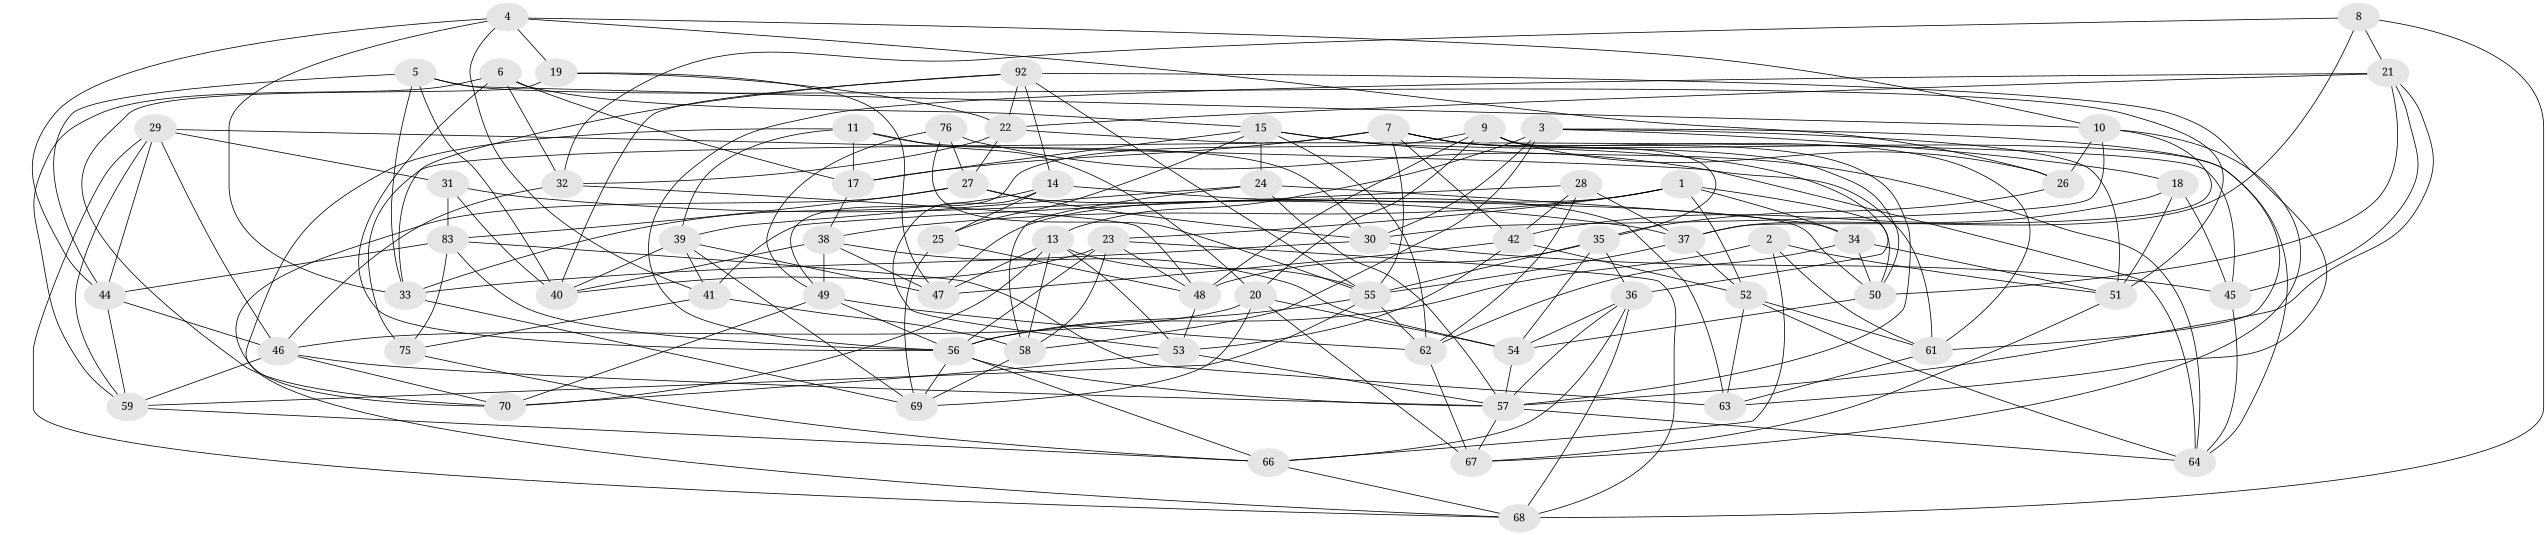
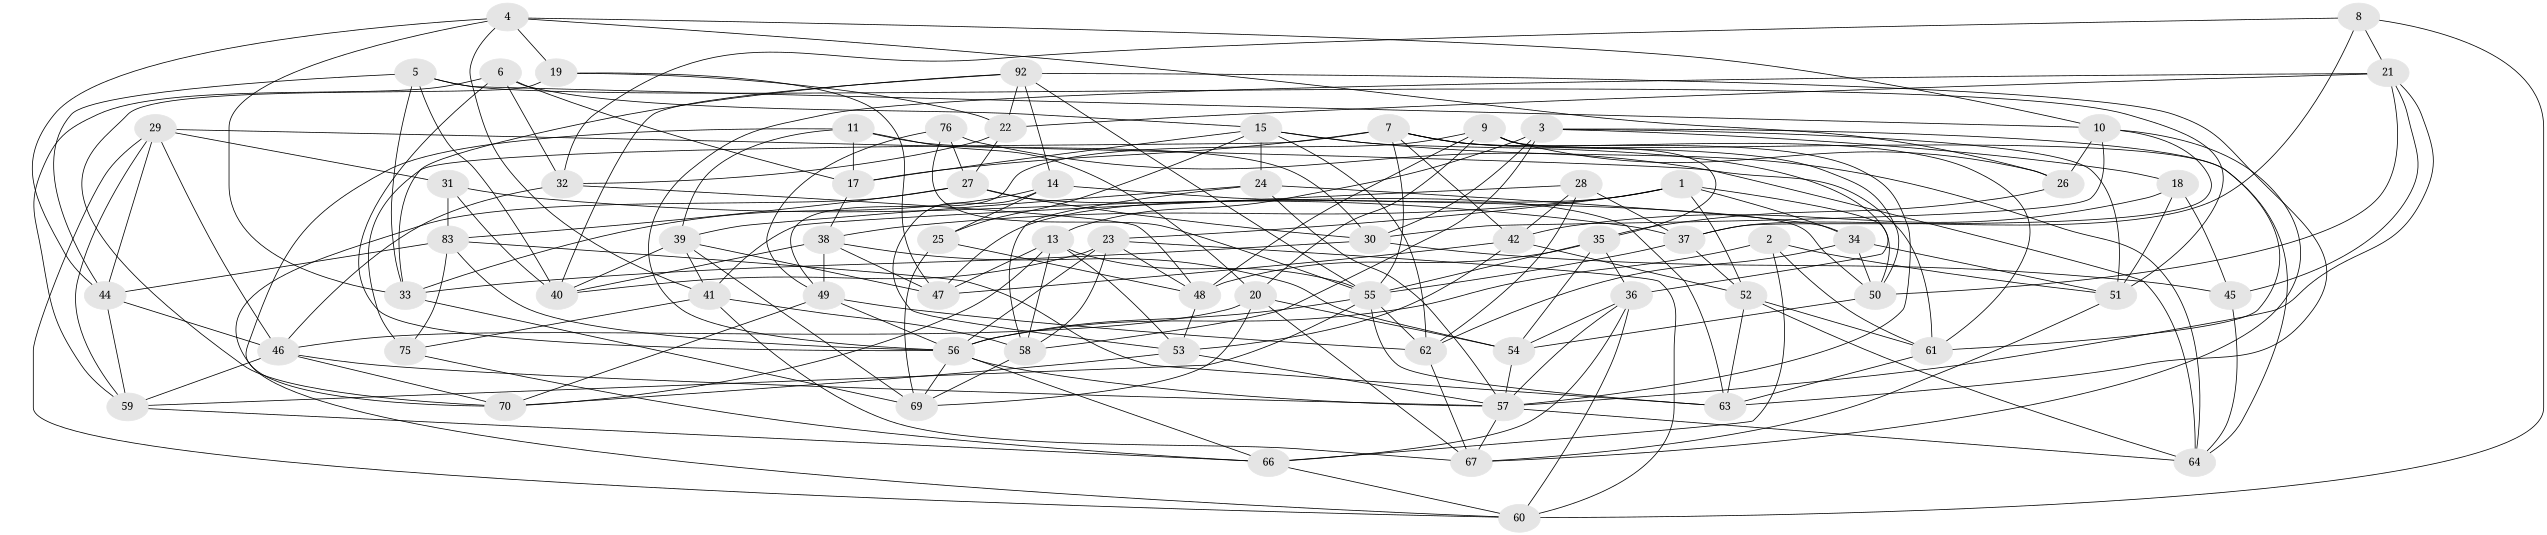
edge "22" -- "45": removed
edge "55" -- "63": added
edge "41" -- "67": added
node "68": label "68" -> "60"
